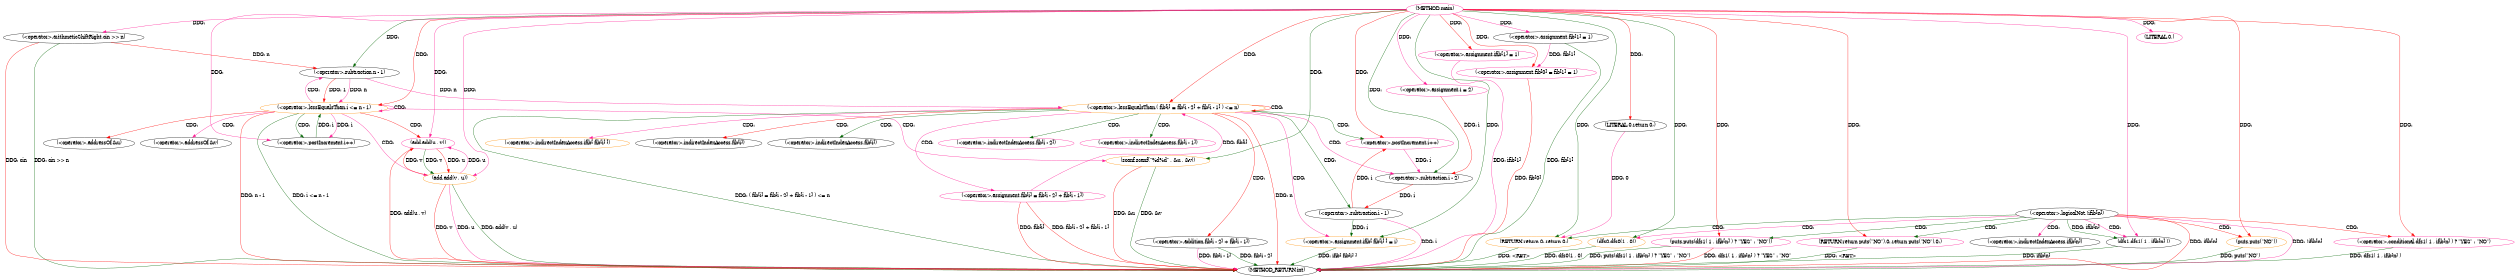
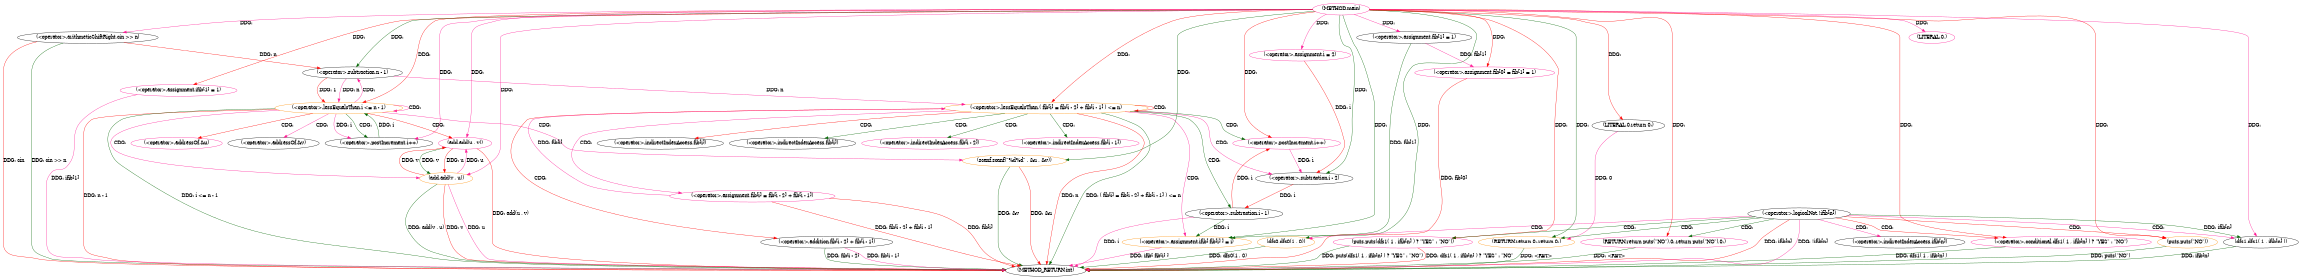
node "(<operator>.addressOf,&u)": color black -> deeppink
node "(<operator>.indirectIndexAccess,ifib[ fib[i] ])": removed
edge "(<operator>.assignment,fib[1] = 1)" -> "(METHOD_RETURN,int)": now "(<operator>.assignment,fib[1] = 1)" -> "(<operator>.assignment,ifib[ fib[i] ] = i)"
edge "(<operator>.assignment,ifib[ fib[i] ] = i)" -> "(METHOD_RETURN,int)": color darkgreen -> deeppink
